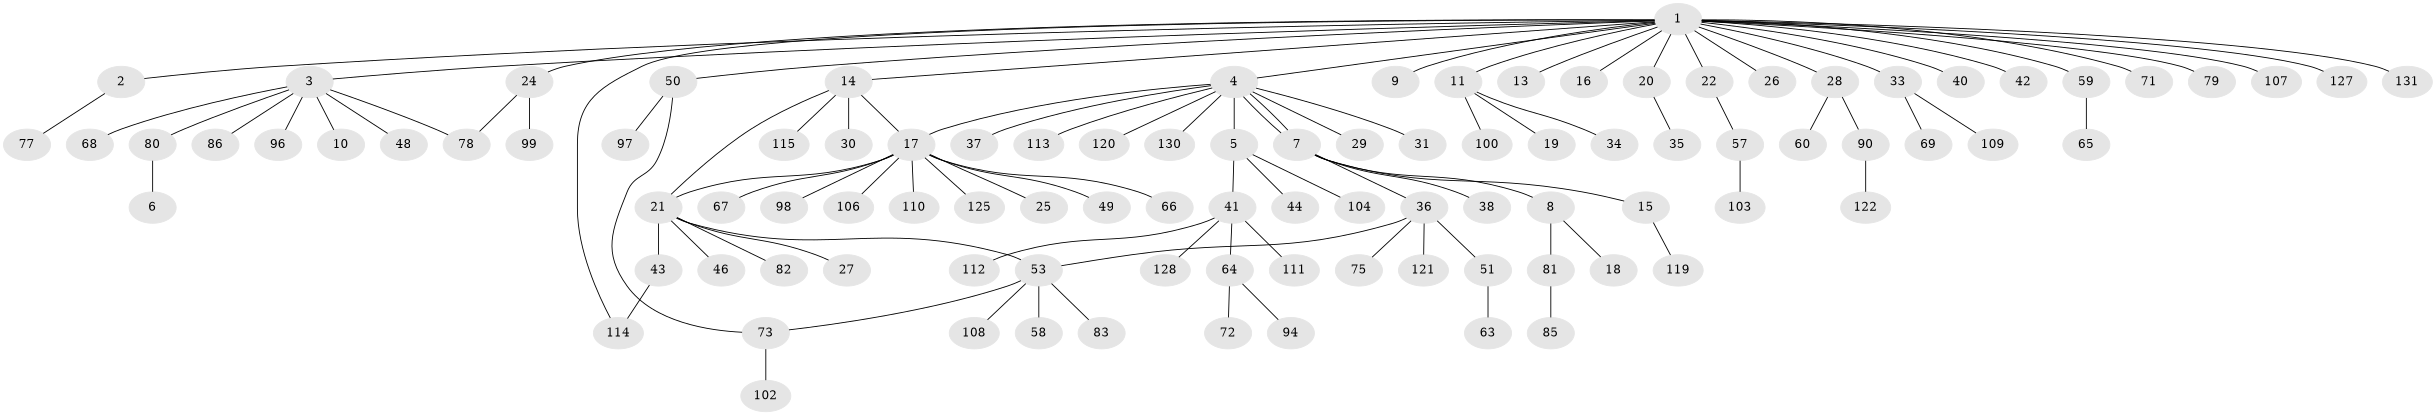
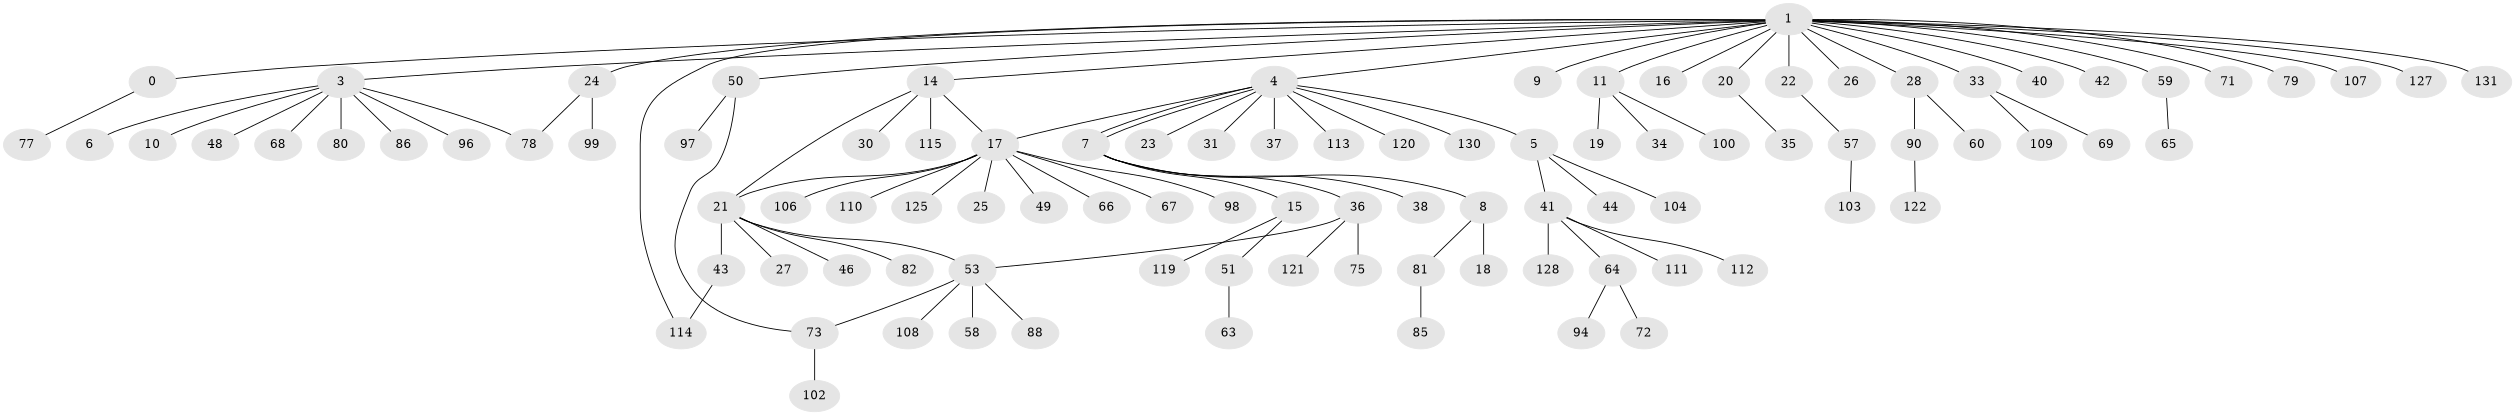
node "2": label "2" -> "0"
node "13": removed
node "29": label "29" -> "23"
edge "80" -- "6": now "3" -- "6"
edge "36" -- "51": now "15" -- "51"
node "83": label "83" -> "88"
